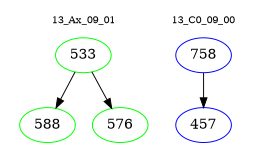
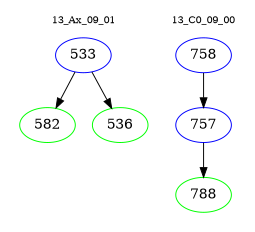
node "533": color green -> blue
node "588": label "588" -> "582"
node "576": label "576" -> "536"
node "457": label "457" -> "757"
node "788": added
